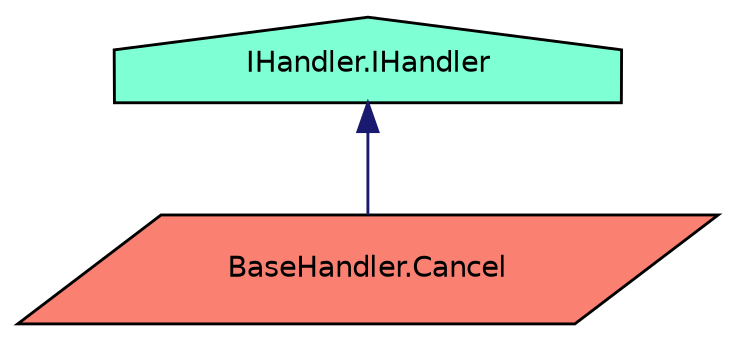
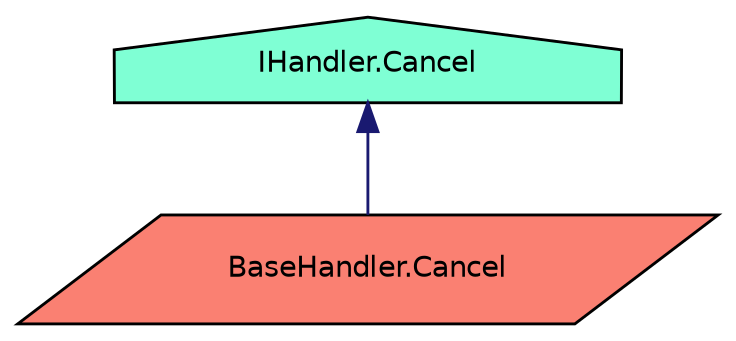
node "IHandler.IHandler": label "IHandler.IHandler" -> "IHandler.Cancel"
